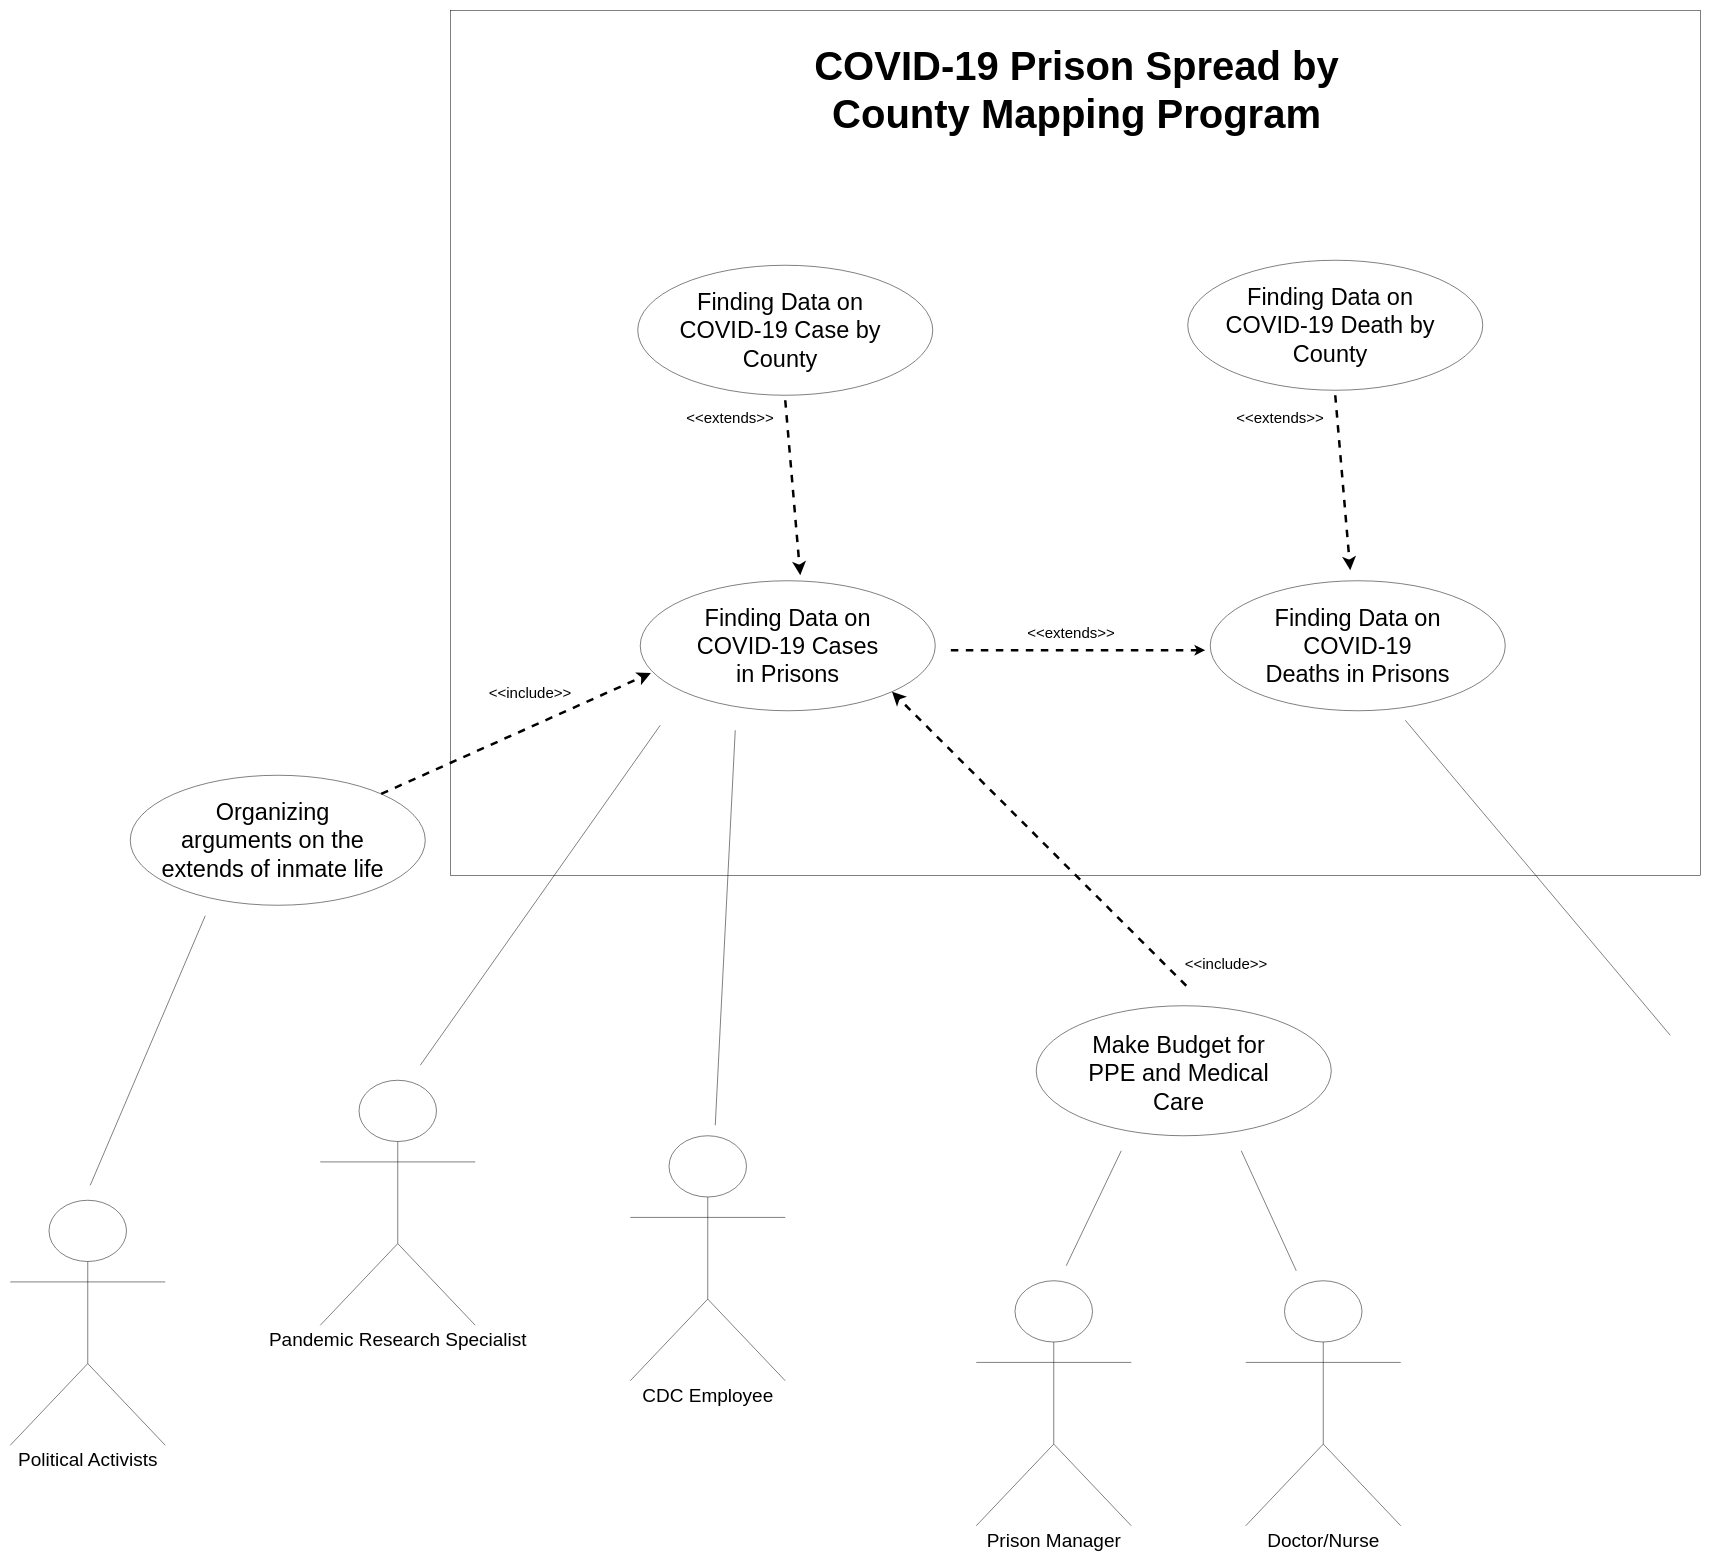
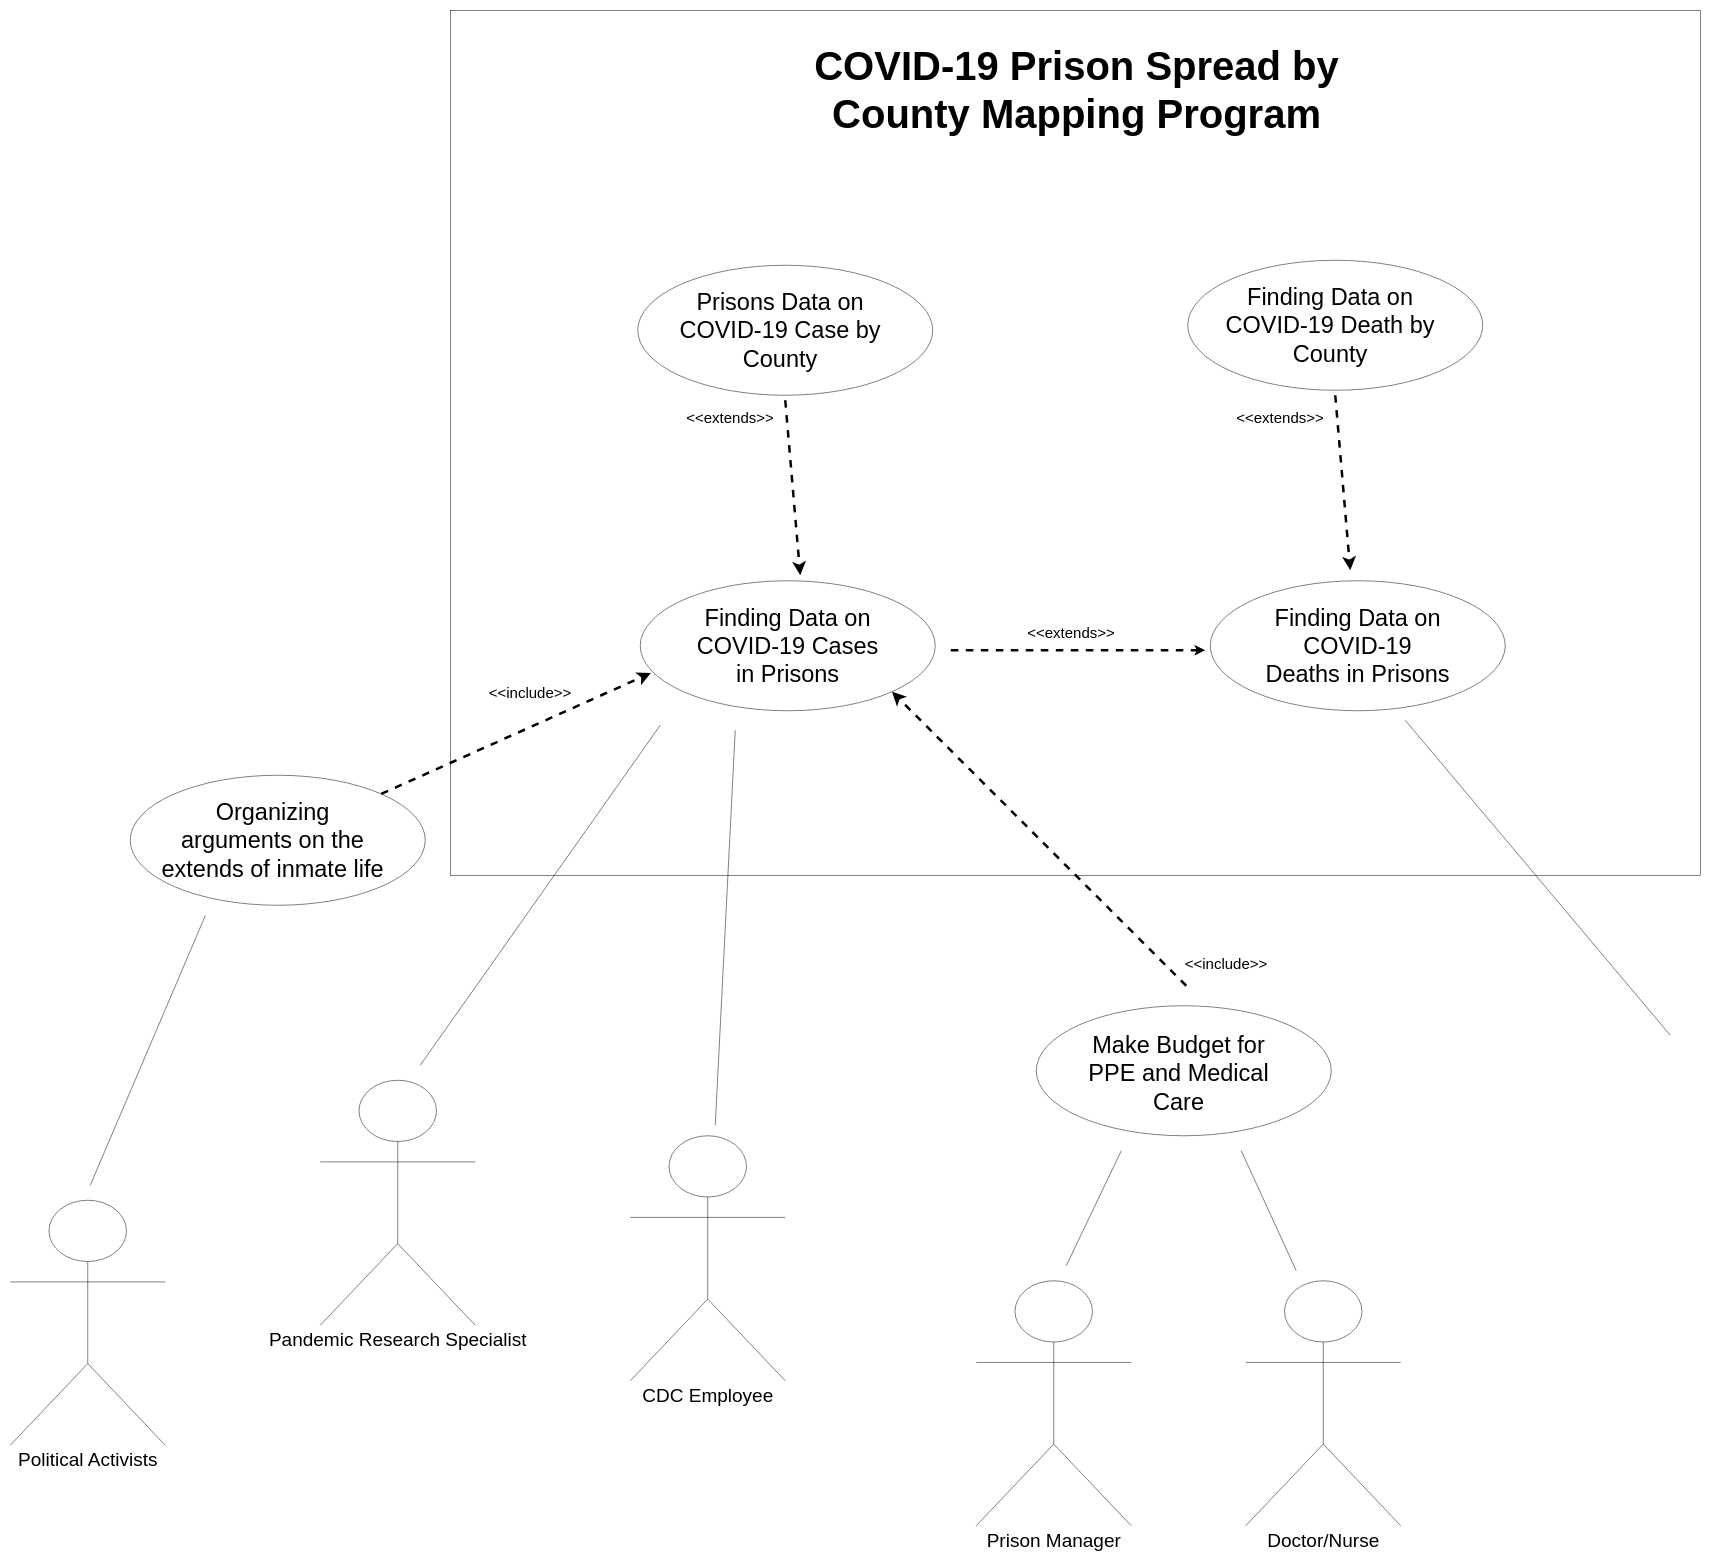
node "Finding Data on COVID-19 Case by County": label "Finding Data on COVID-19 Case by County" -> "Prisons Data on COVID-19 Case by County"
